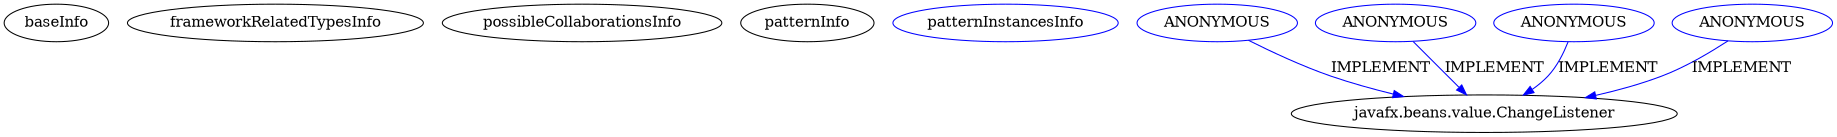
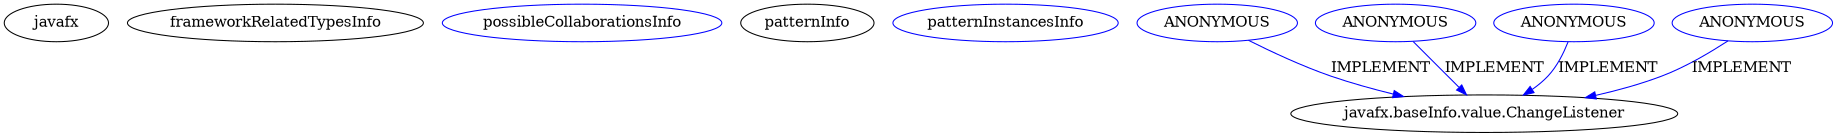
node "baseInfo": label "baseInfo" -> "javafx"
node "possibleCollaborationsInfo": color black -> blue
node "javafx.beans.value.ChangeListener": label "javafx.beans.value.ChangeListener" -> "javafx.baseInfo.value.ChangeListener"
